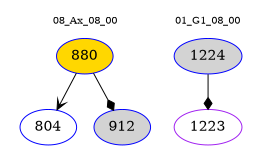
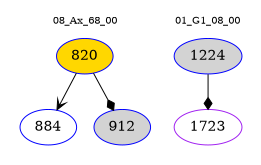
cluster "08_Ax_08_00": label "08_Ax_08_00" -> "08_Ax_68_00"
node "880": label "880" -> "820"
node "804": label "804" -> "884"
node "1223": label "1223" -> "1723"
